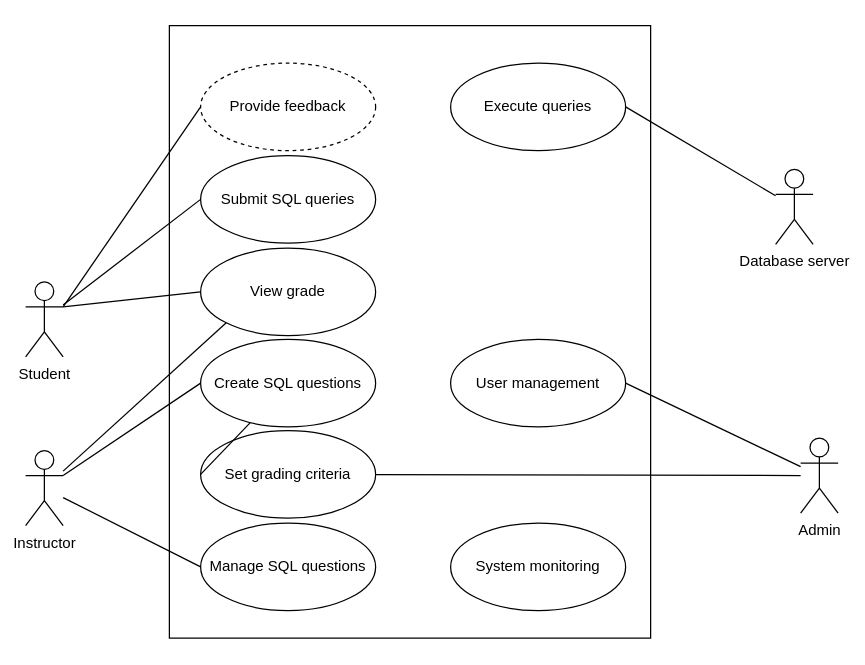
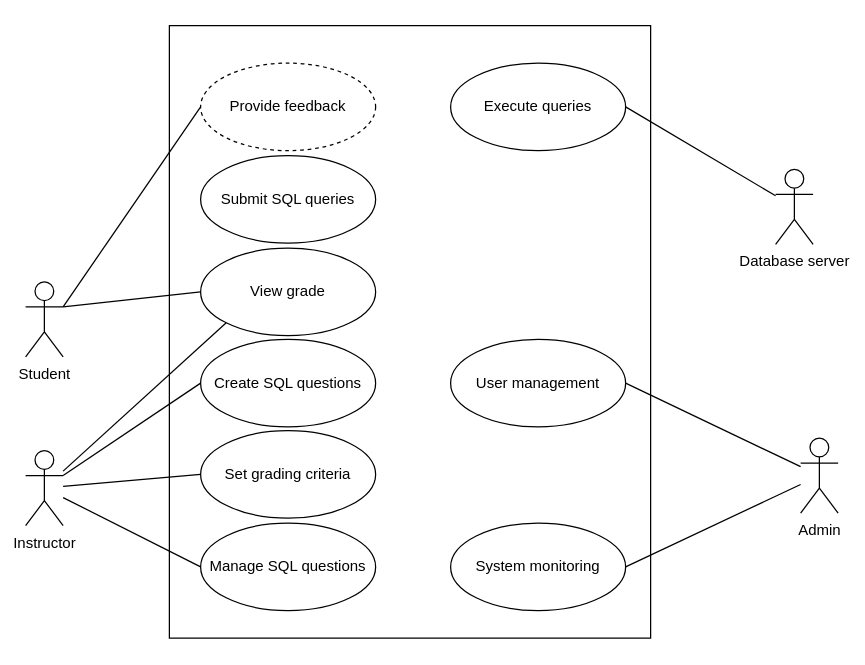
edge "Submit SQL queries" -- "Student": removed
edge "Create SQL questions" -- "Set grading criteria": now "Instructor" -- "Set grading criteria"
edge "Set grading criteria" -- "Admin": now "System monitoring" -- "Admin"
